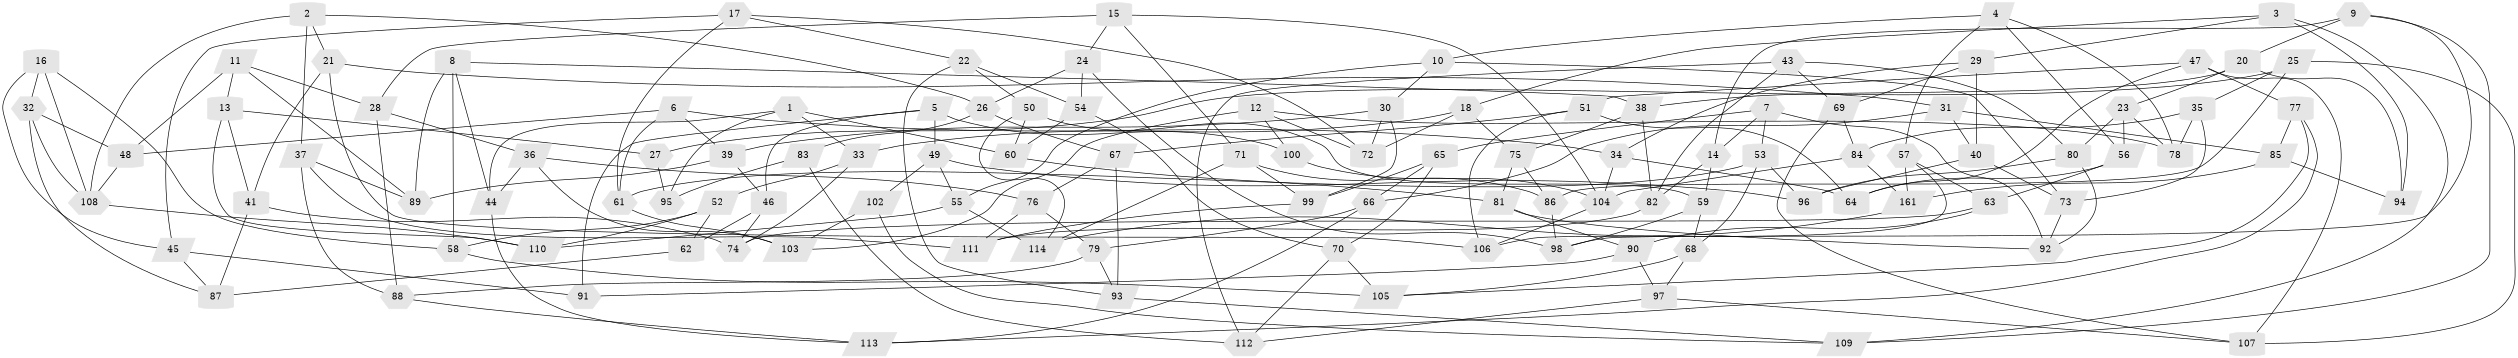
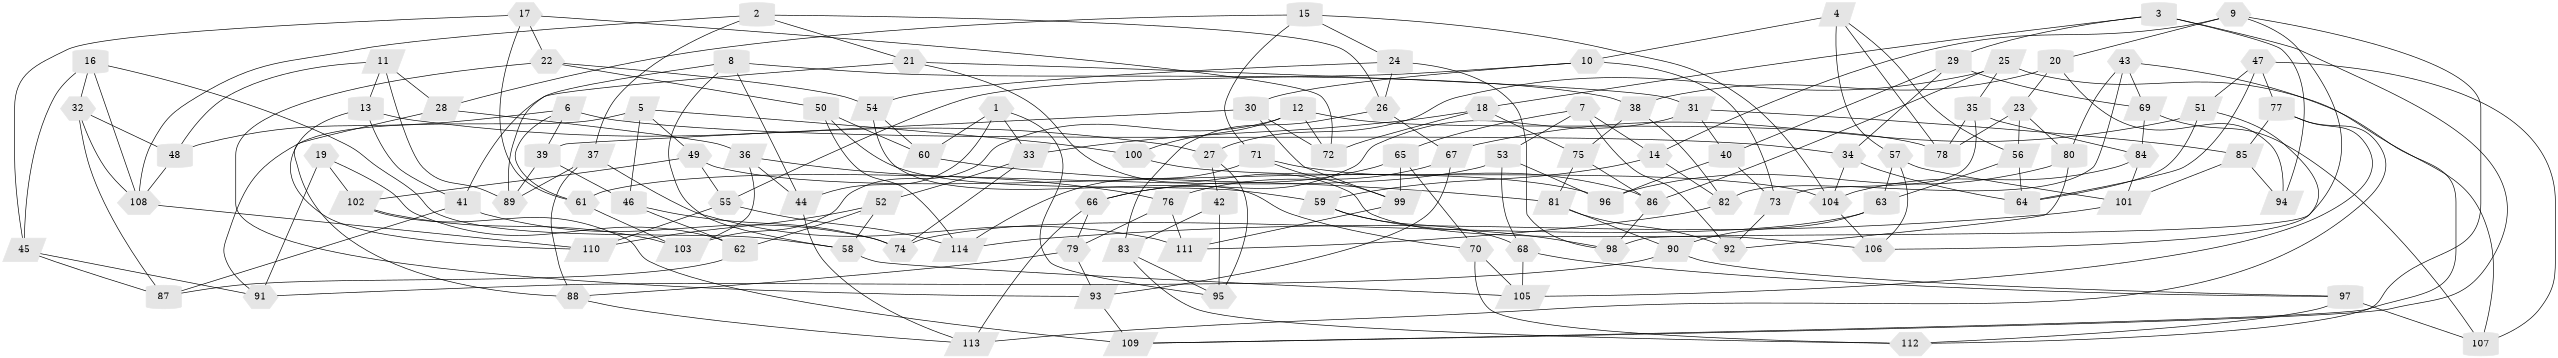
node "19": added
node "42": added
node "161": label "161" -> "101"
